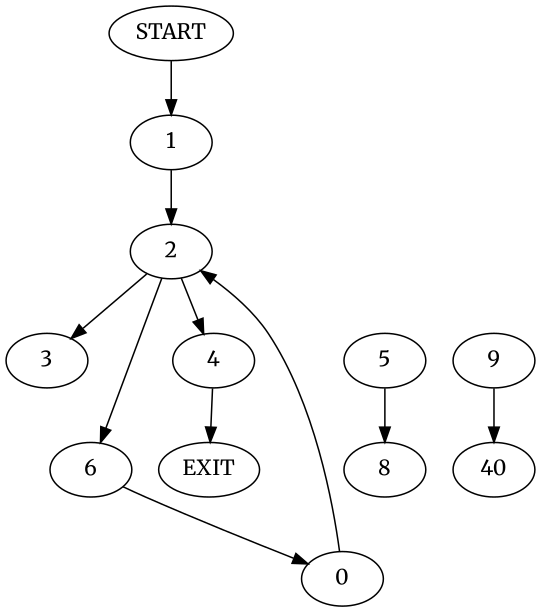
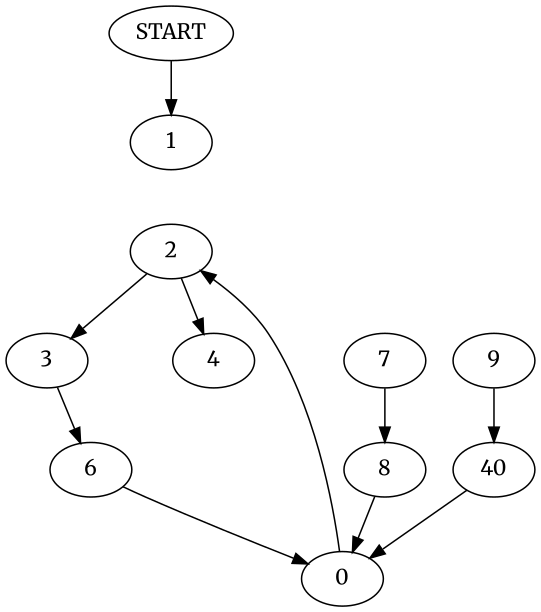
edge "1" -> "2": removed
edge "2" -> "6": now "3" -> "6"
node "5": label "5" -> "7"
node "EXIT": removed
edge "8" -> "0": added
edge "40" -> "0": added
